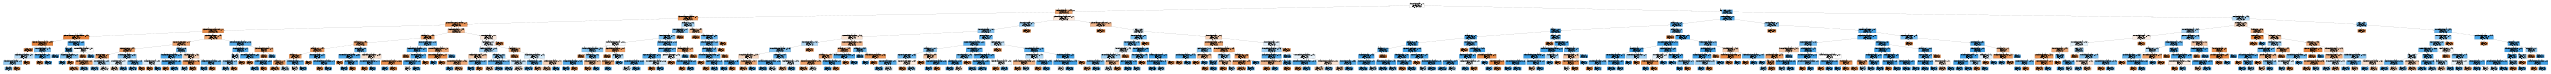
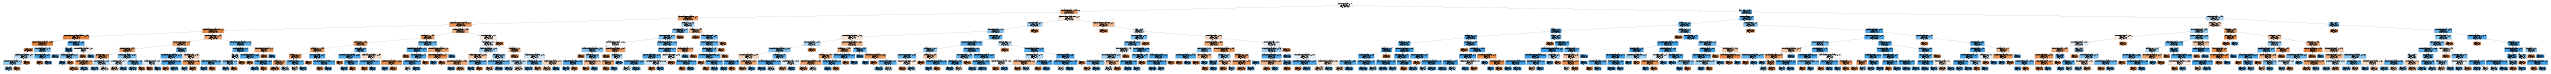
node "gini = 0.0 samples = 8 value = [8, 0]": added
